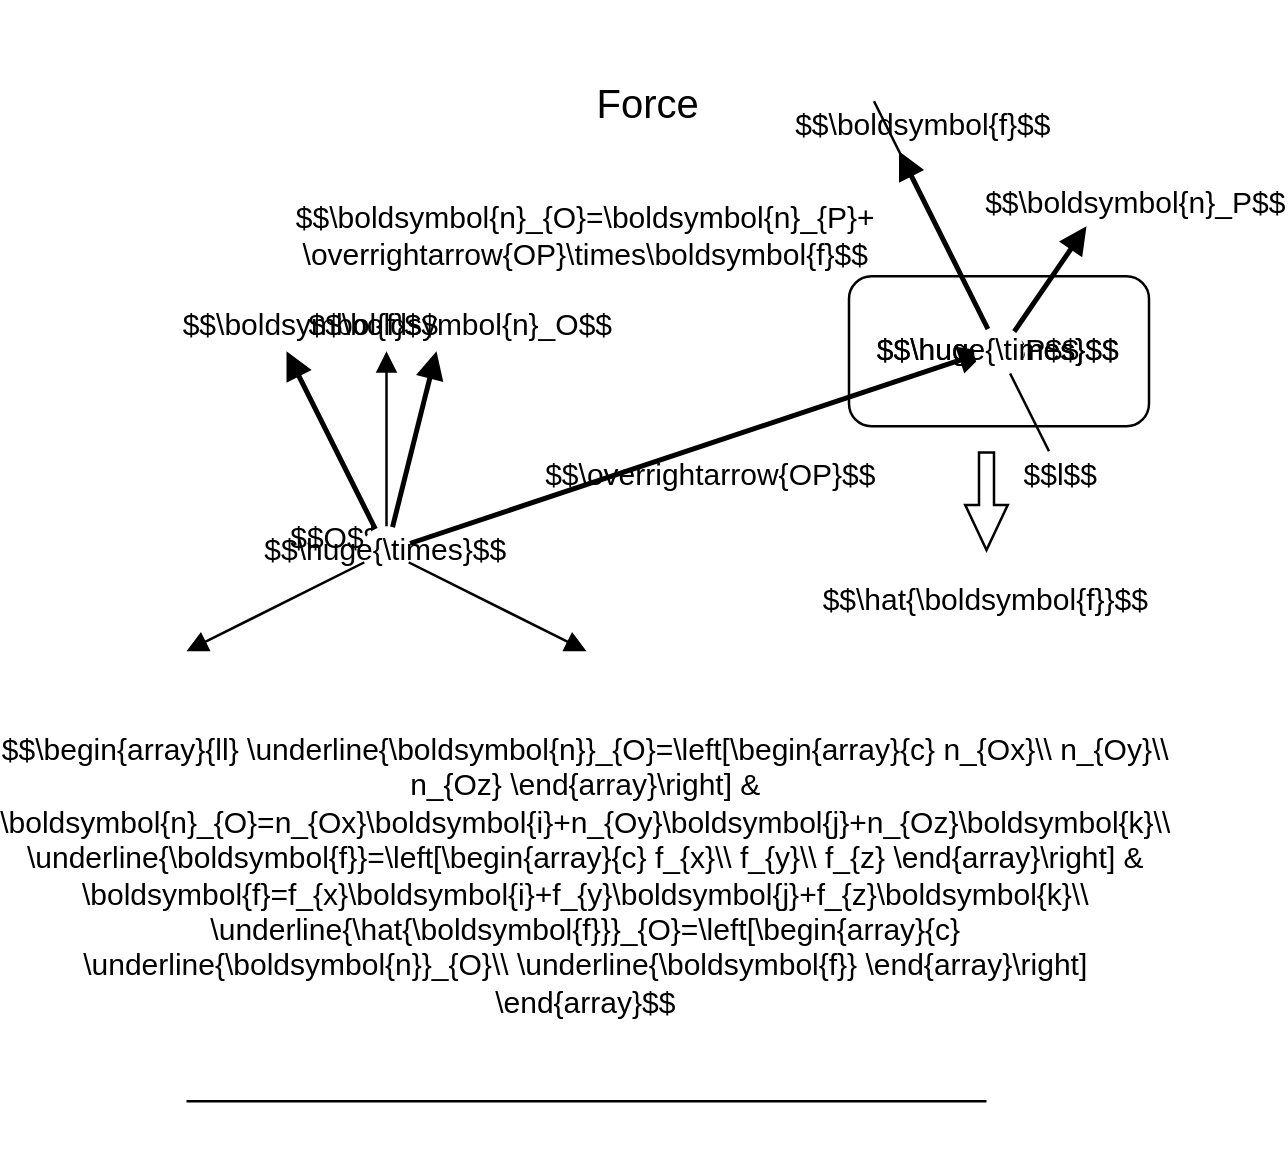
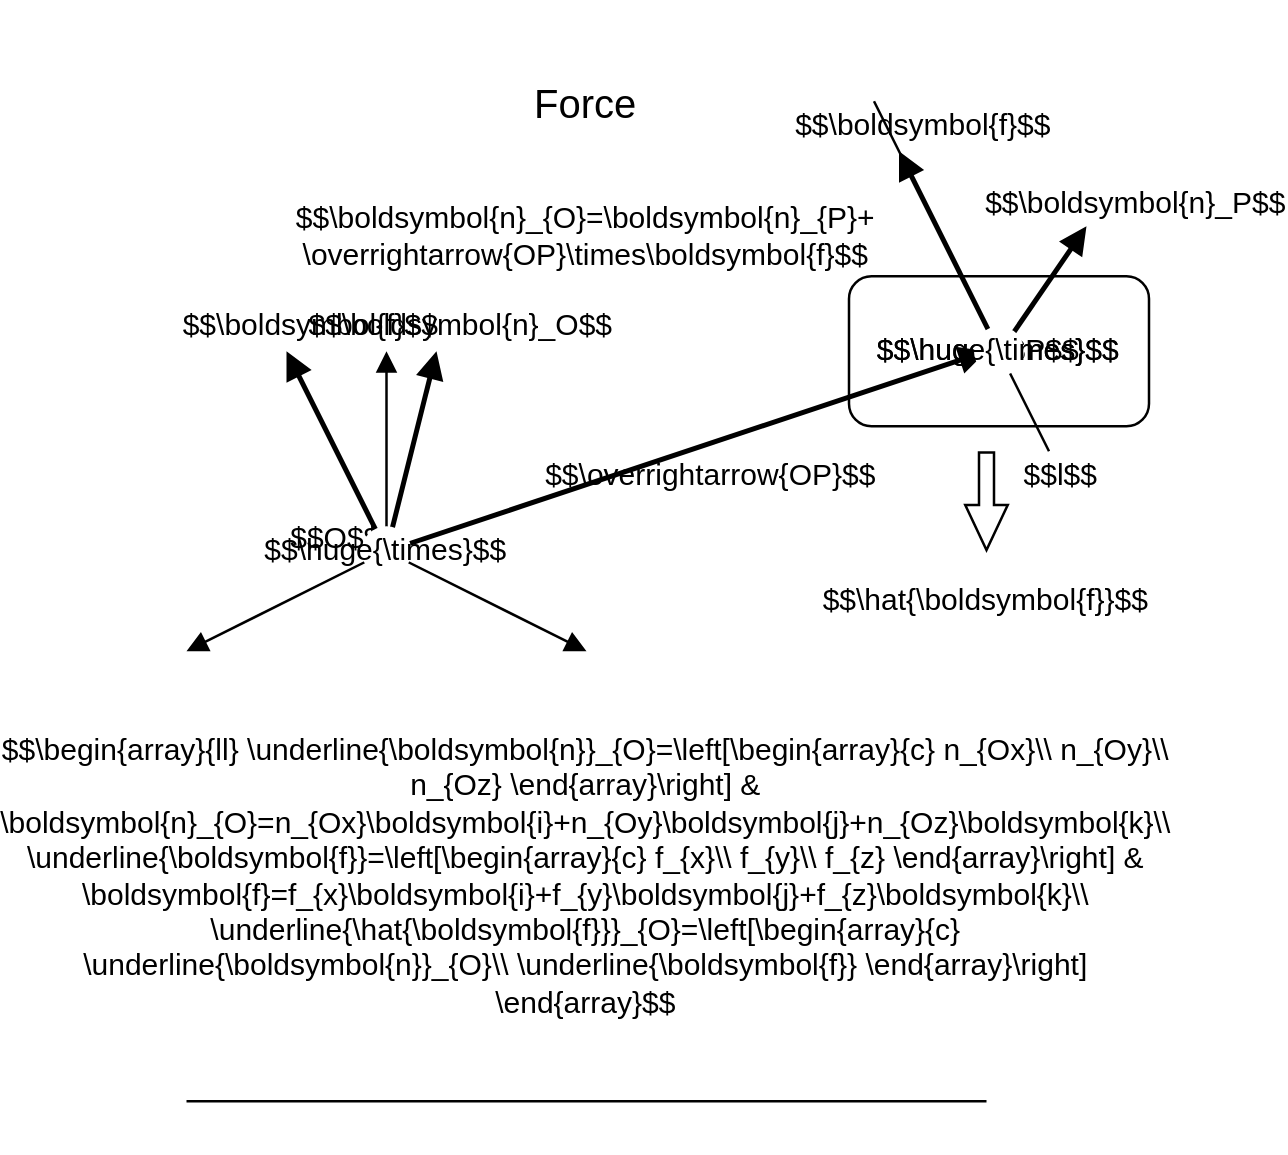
node "Force": moved (649, 103) -> (586, 103)
